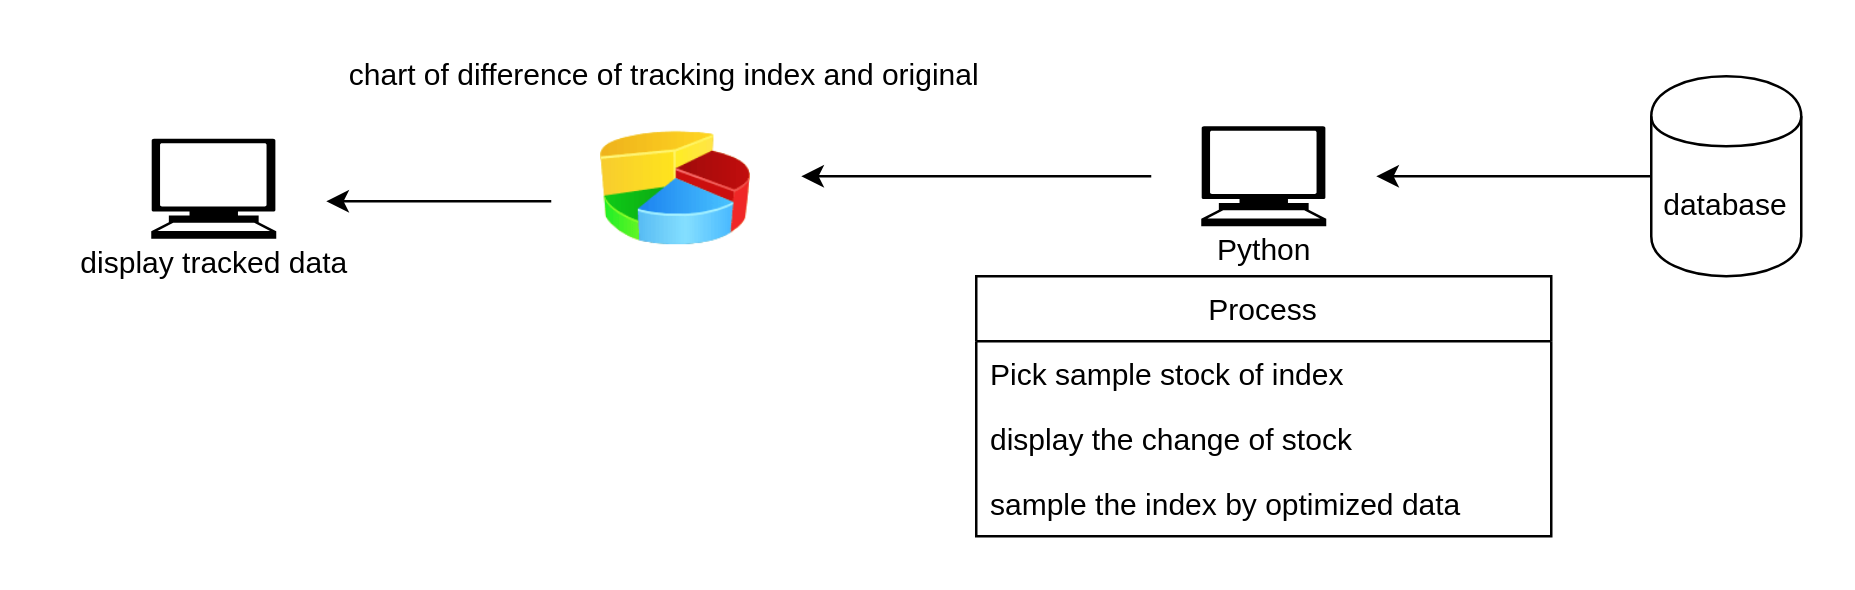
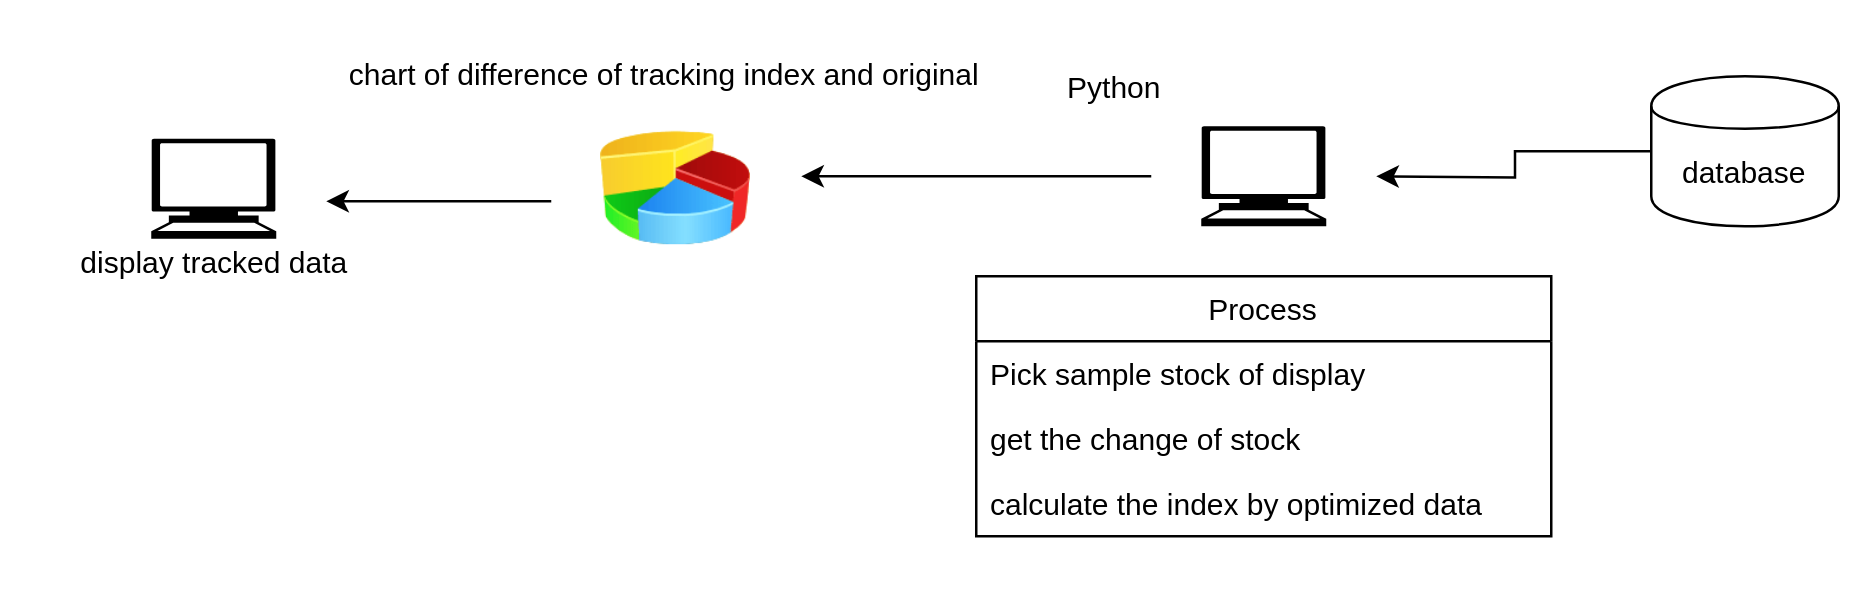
node "database": size 150x200 -> 188x150
node "Python": moved (1264, 251) -> (1114, 89)
node "Pick sample stock of index": label "Pick sample stock of index" -> "Pick sample stock of display"
node "display the change of stock": label "display the change of stock" -> "get the change of stock"
node "sample the index by optimized data": label "sample the index by optimized data" -> "calculate the index by optimized data"
